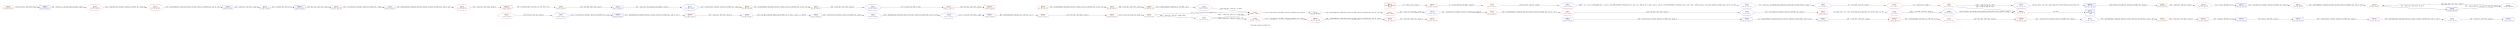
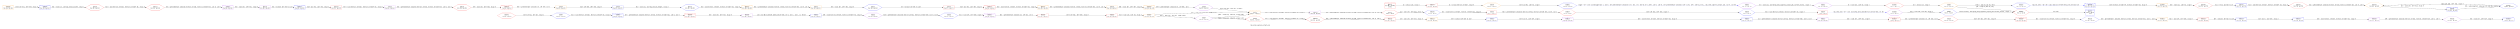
edge "N48646 (rp:16, ep:16)" -> "N48647 (rp:15, ep:15)": added, label "%56 = load %struct.stream*, %struct.stream** %3, align 8"
node "N48613 (rp:49, ep:49)": added
